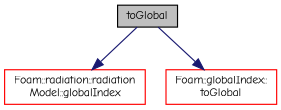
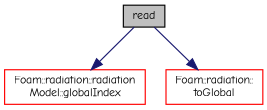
node "toGlobal": label "toGlobal" -> "read"
node "Foam::globalIndex:: toGlobal": label "Foam::globalIndex:: toGlobal" -> "Foam::radiation:: toGlobal"
